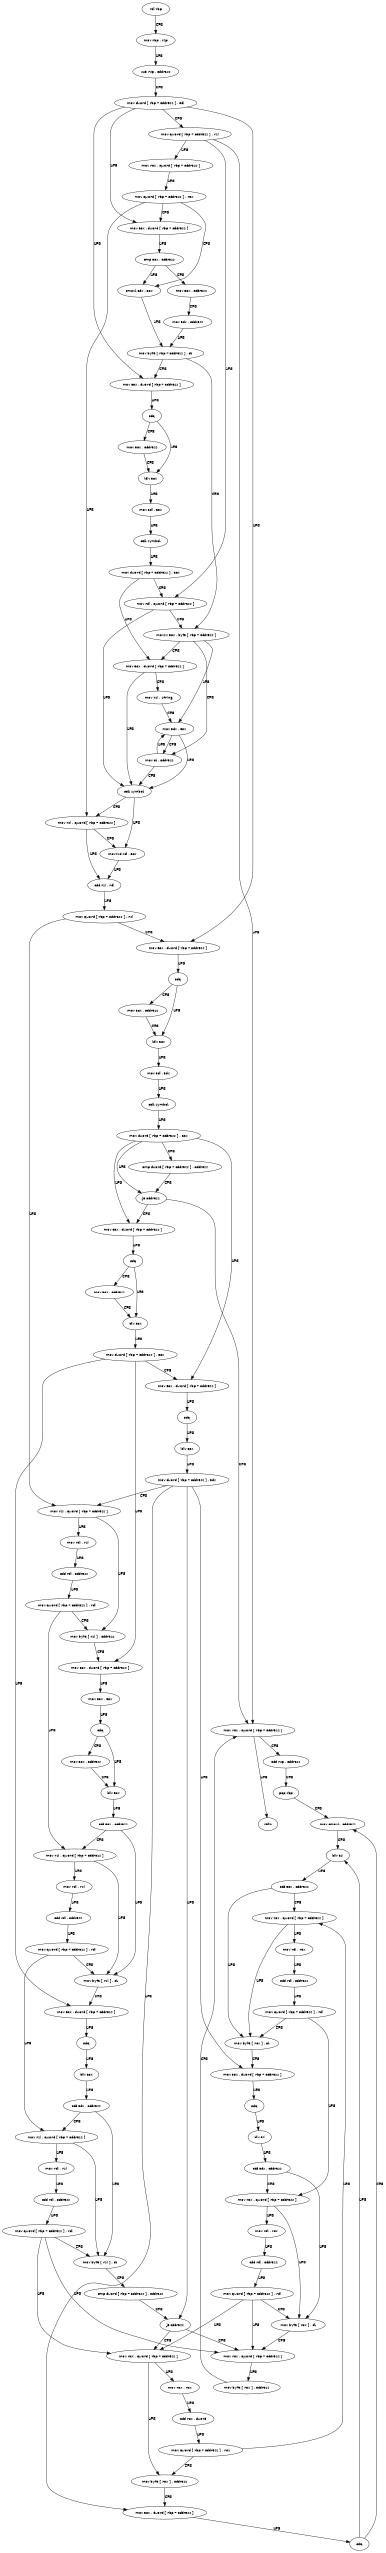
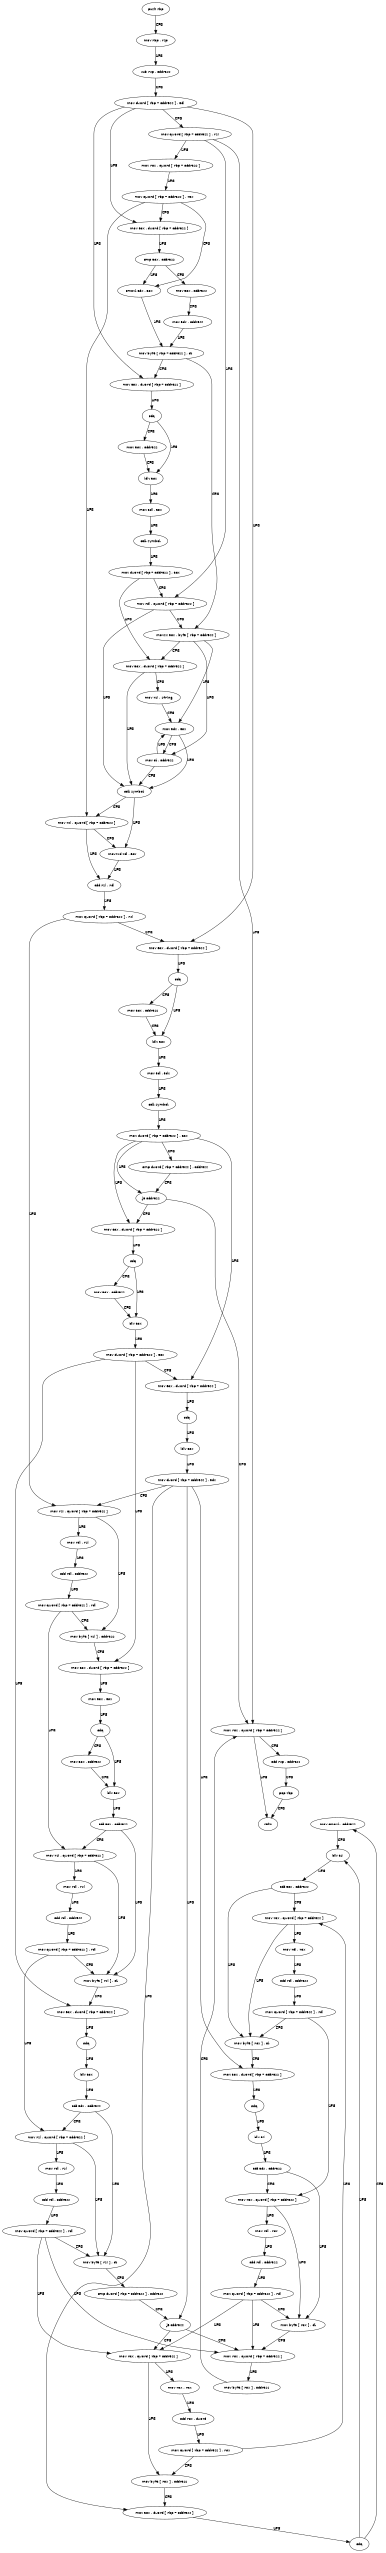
node "rdi rbp": label "rdi rbp" -> "push rbp"
edge "movsx eax , byte [ rbp - address ]" -> "mov al , address": label "CFG" -> "DFG"
edge "pop rbp" -> "mov cmovl , address": now "pop rbp" -> "retn"
